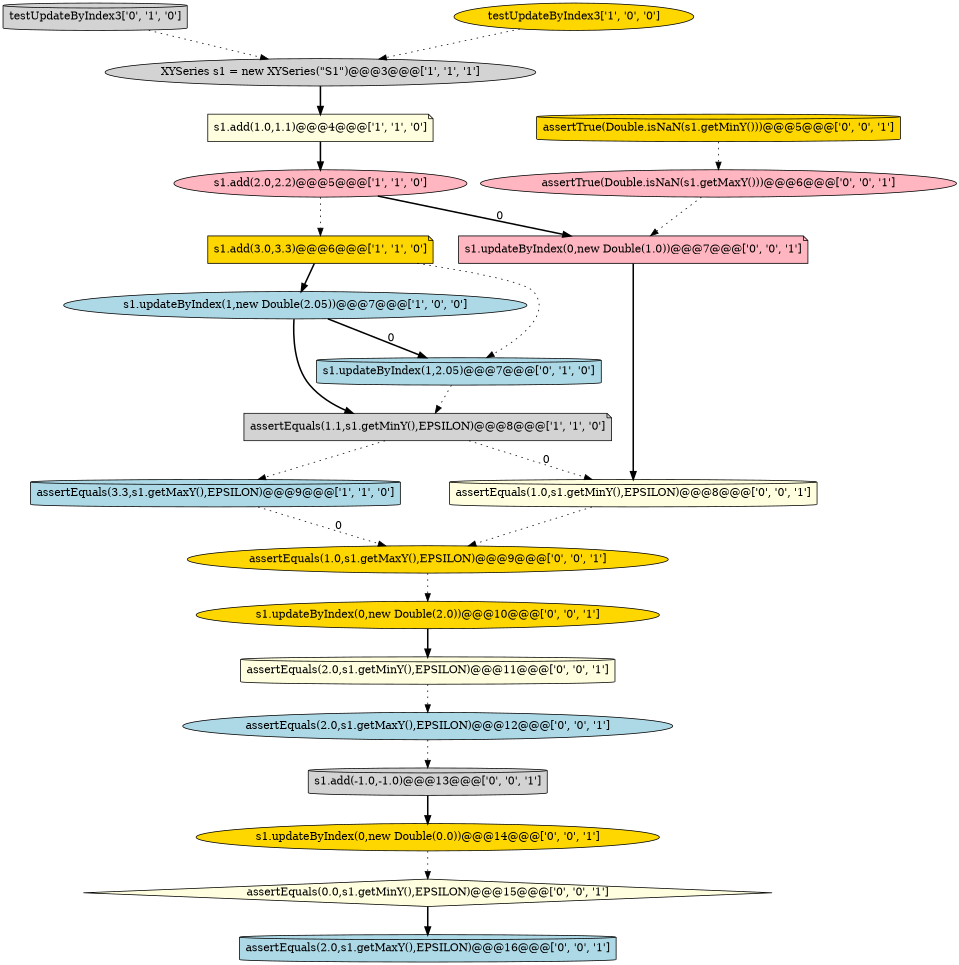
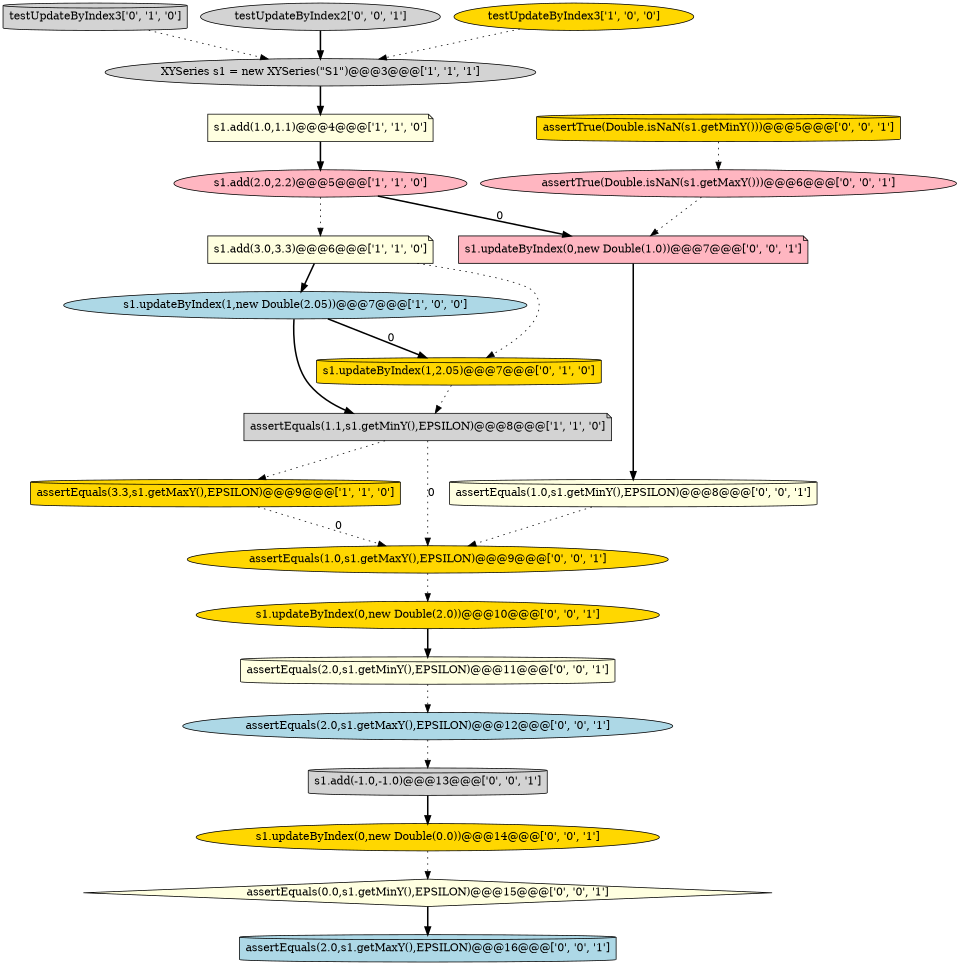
node "testUpdateByIndex2['0', '0', '1']": added
node "s1.add(3.0,3.3)@@@6@@@['1', '1', '0']": fillcolor gold -> lightyellow
node "s1.updateByIndex(1,2.05)@@@7@@@['0', '1', '0']": fillcolor lightblue -> gold
edge "assertEquals(1.1,s1.getMinY(),EPSILON)@@@8@@@['1', '1', '0']" -> "assertEquals(1.0,s1.getMinY(),EPSILON)@@@8@@@['0', '0', '1']": now "assertEquals(1.1,s1.getMinY(),EPSILON)@@@8@@@['1', '1', '0']" -> "assertEquals(1.0,s1.getMaxY(),EPSILON)@@@9@@@['0', '0', '1']"
node "assertEquals(3.3,s1.getMaxY(),EPSILON)@@@9@@@['1', '1', '0']": fillcolor lightblue -> gold
